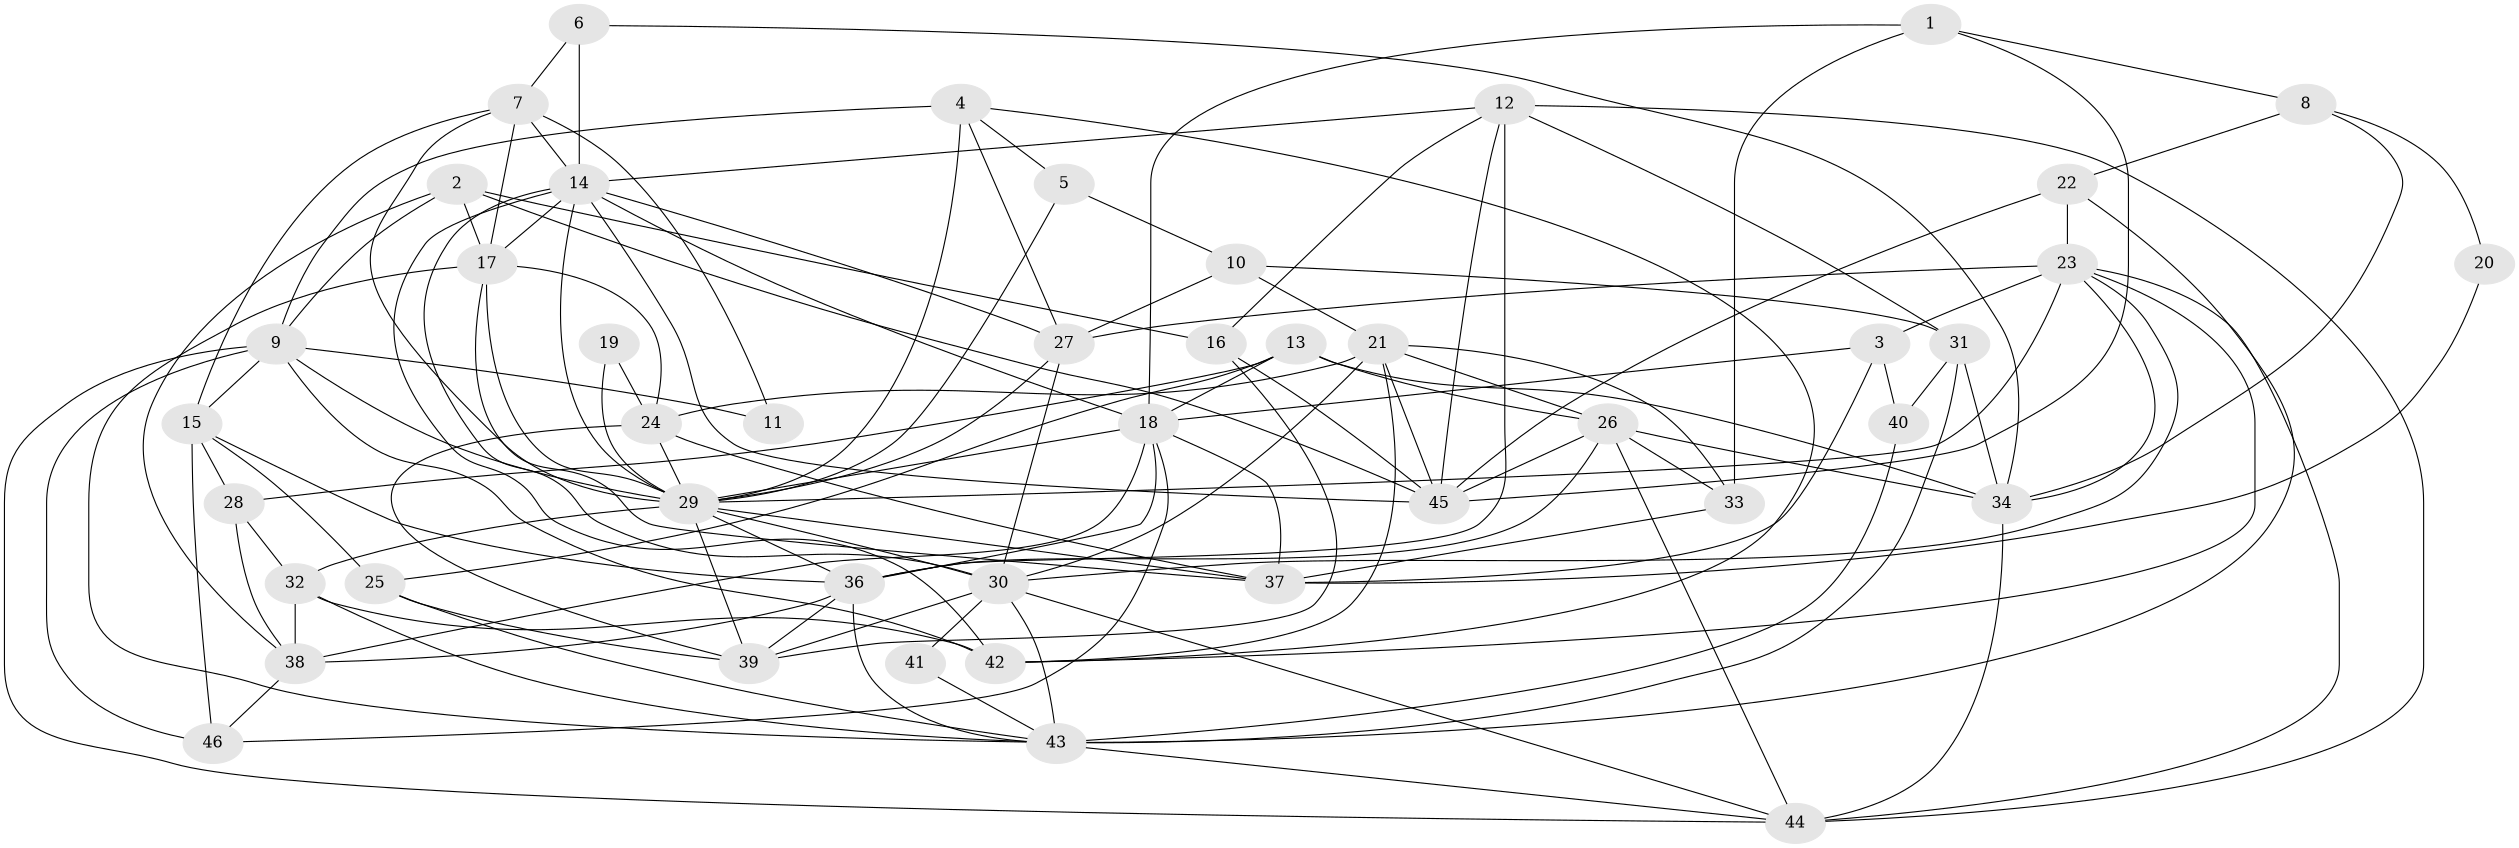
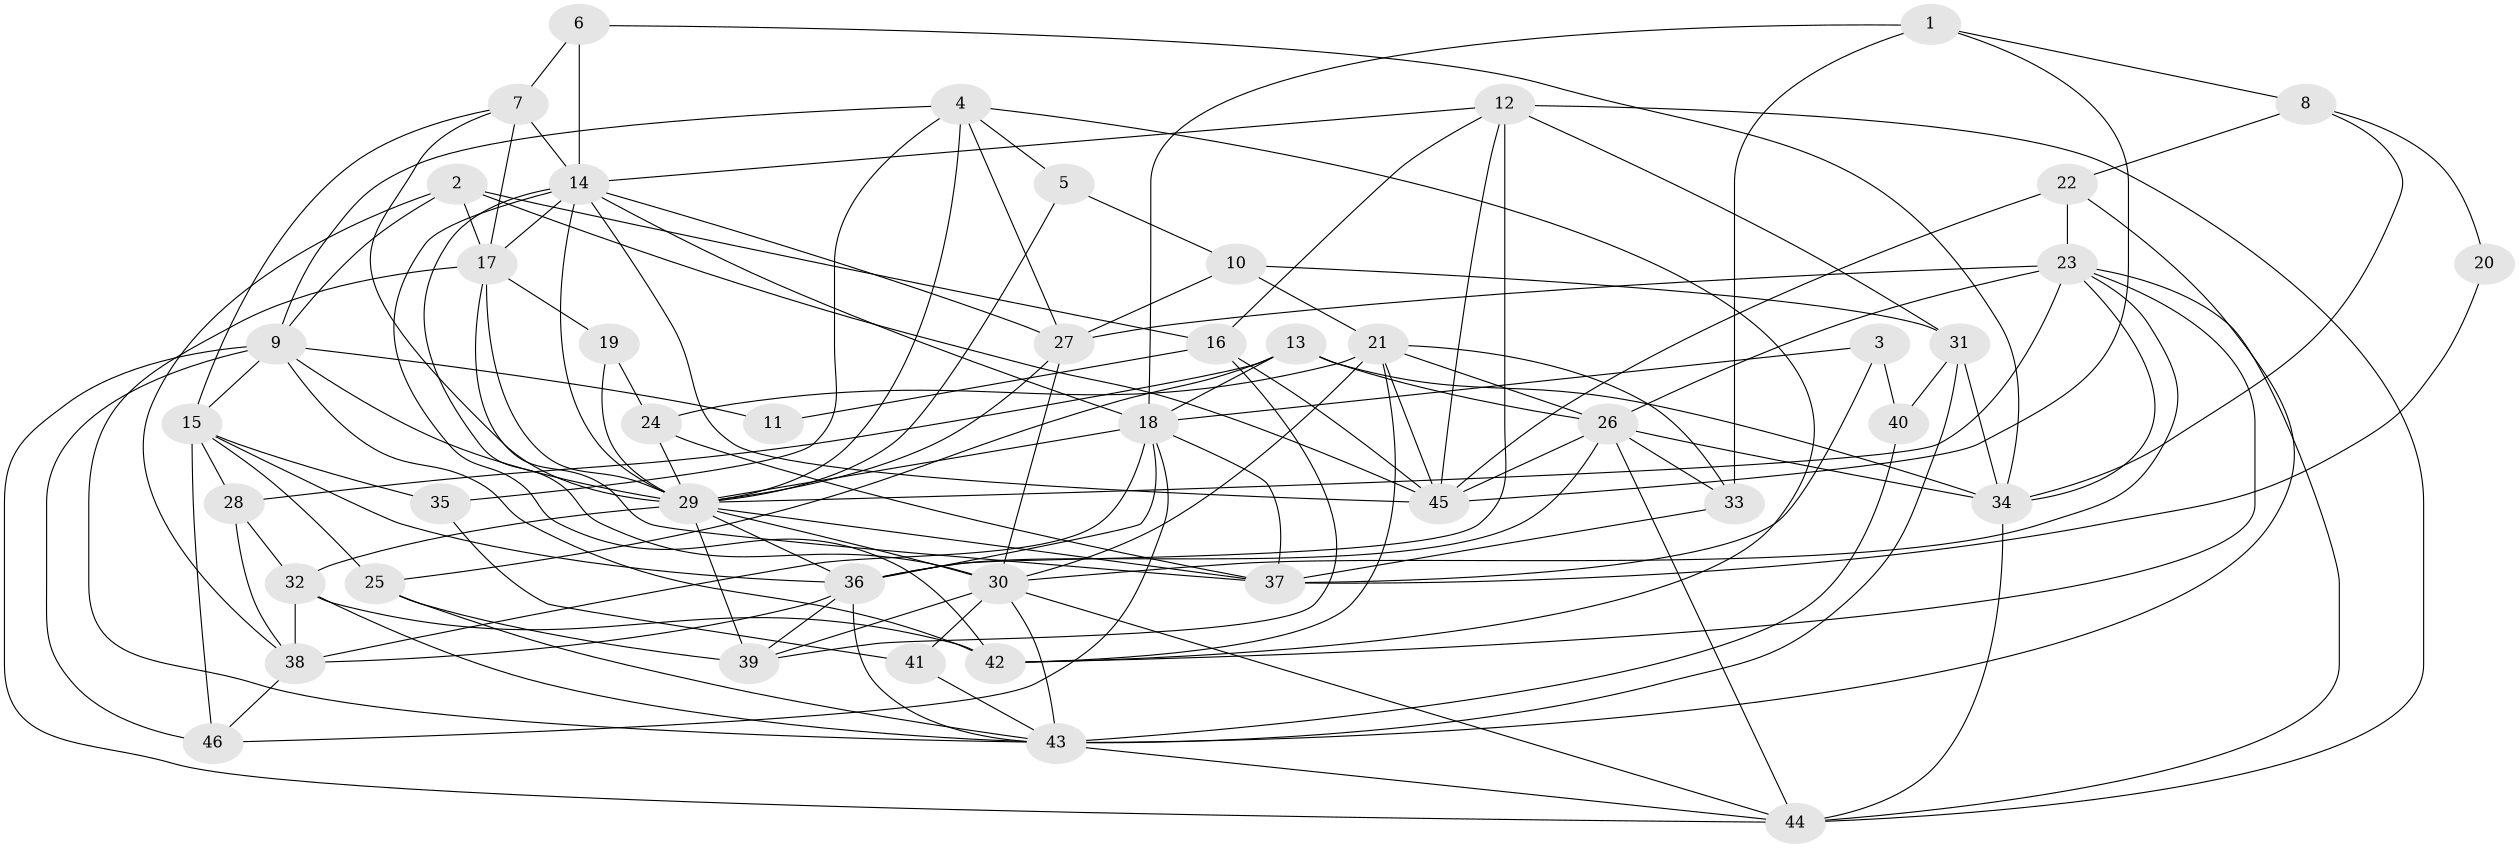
edge "7" -- "11": now "16" -- "11"
edge "17" -- "24": now "17" -- "19"
edge "23" -- "3": now "23" -- "26"
node "35": added
edge "24" -- "39": removed
